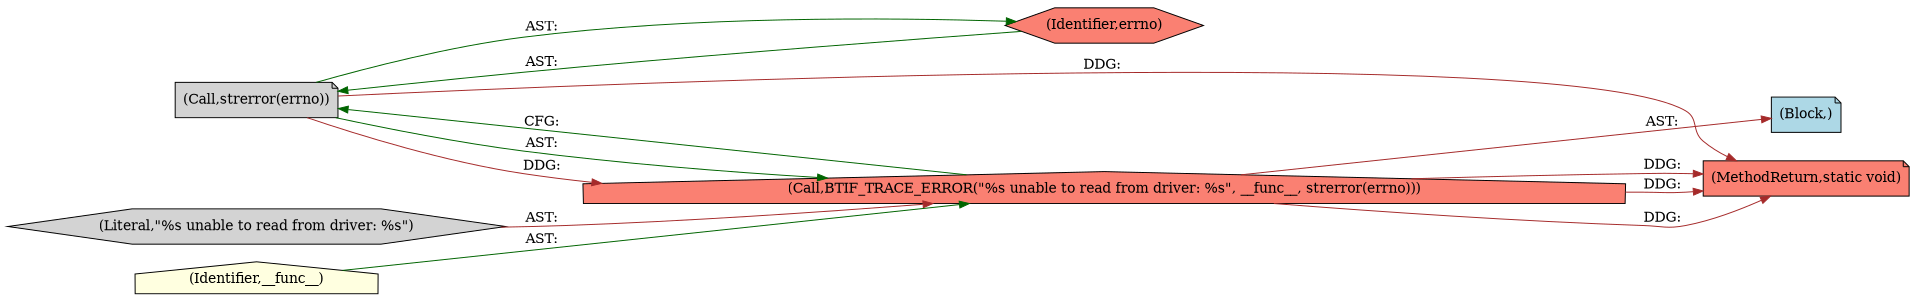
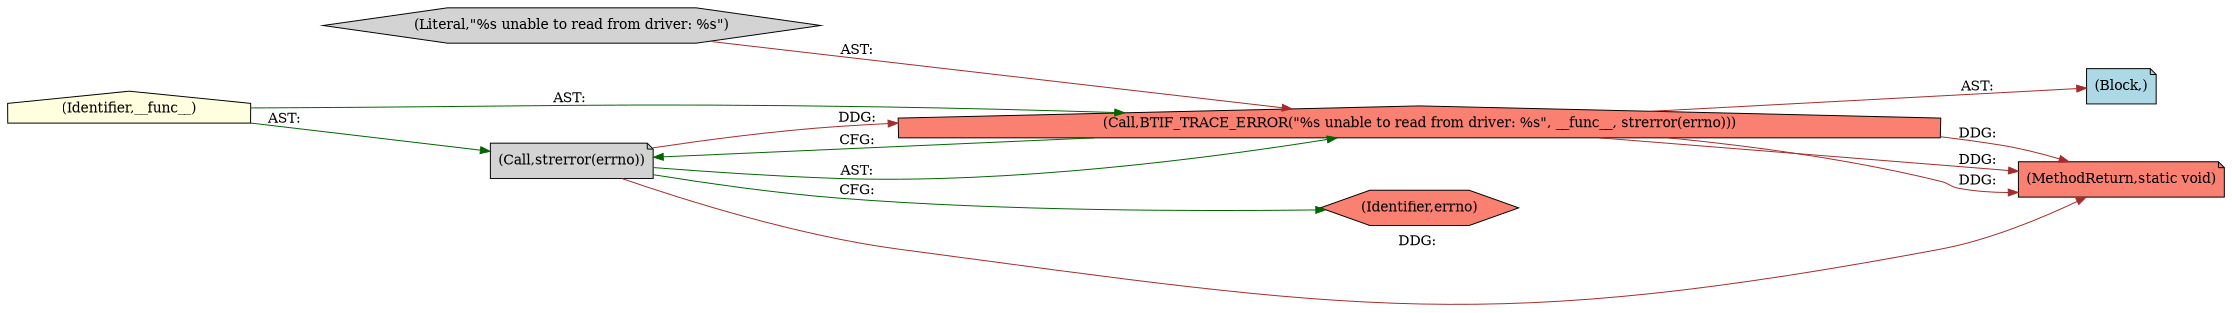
edge "(Call,strerror(errno))" -> "(Identifier,errno)": label "AST: " -> "CFG: "
edge "(Identifier,errno)" -> "(Call,strerror(errno))": now "(Identifier,__func__)" -> "(Call,strerror(errno))"
